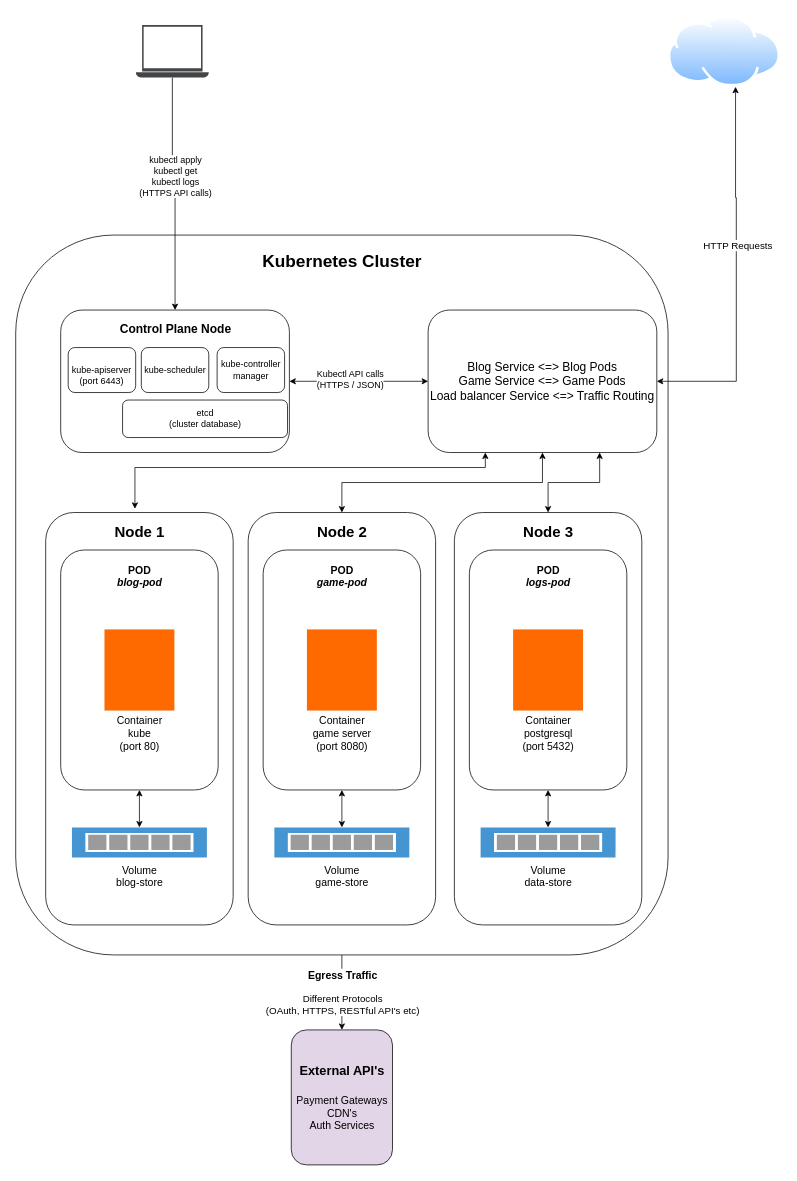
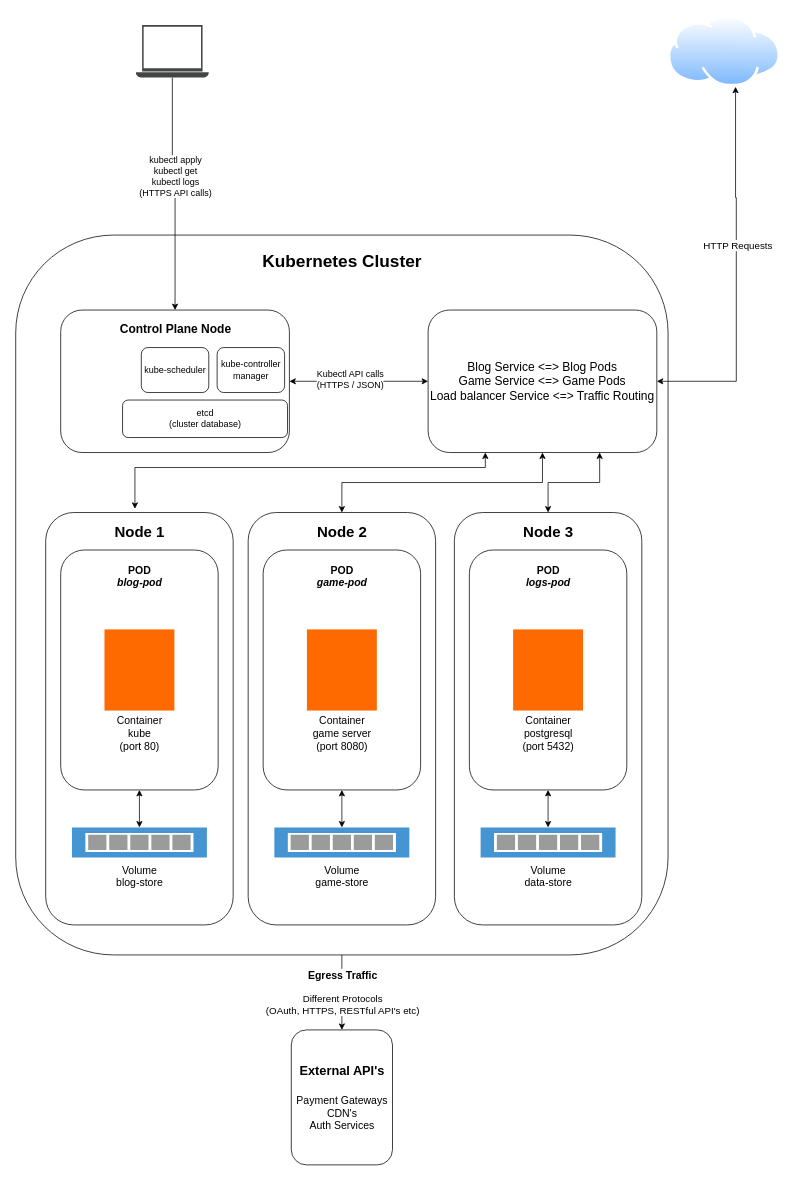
node "kube-apiserver (port 6443)": removed
node "External API's Payment Gateways CDN's Auth Services": fillcolor #e1d5e7 -> #ffffff
